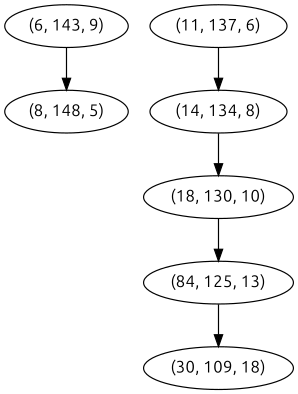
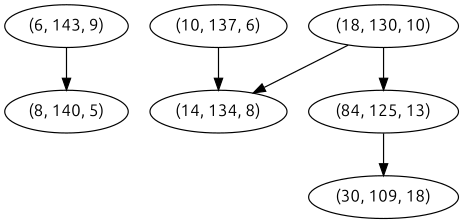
node "(11, 137, 6)": label "(11, 137, 6)" -> "(10, 137, 6)"
node "(8, 148, 5)": label "(8, 148, 5)" -> "(8, 140, 5)"
edge "(14, 134, 8)" -> "(18, 130, 10)": reversed
